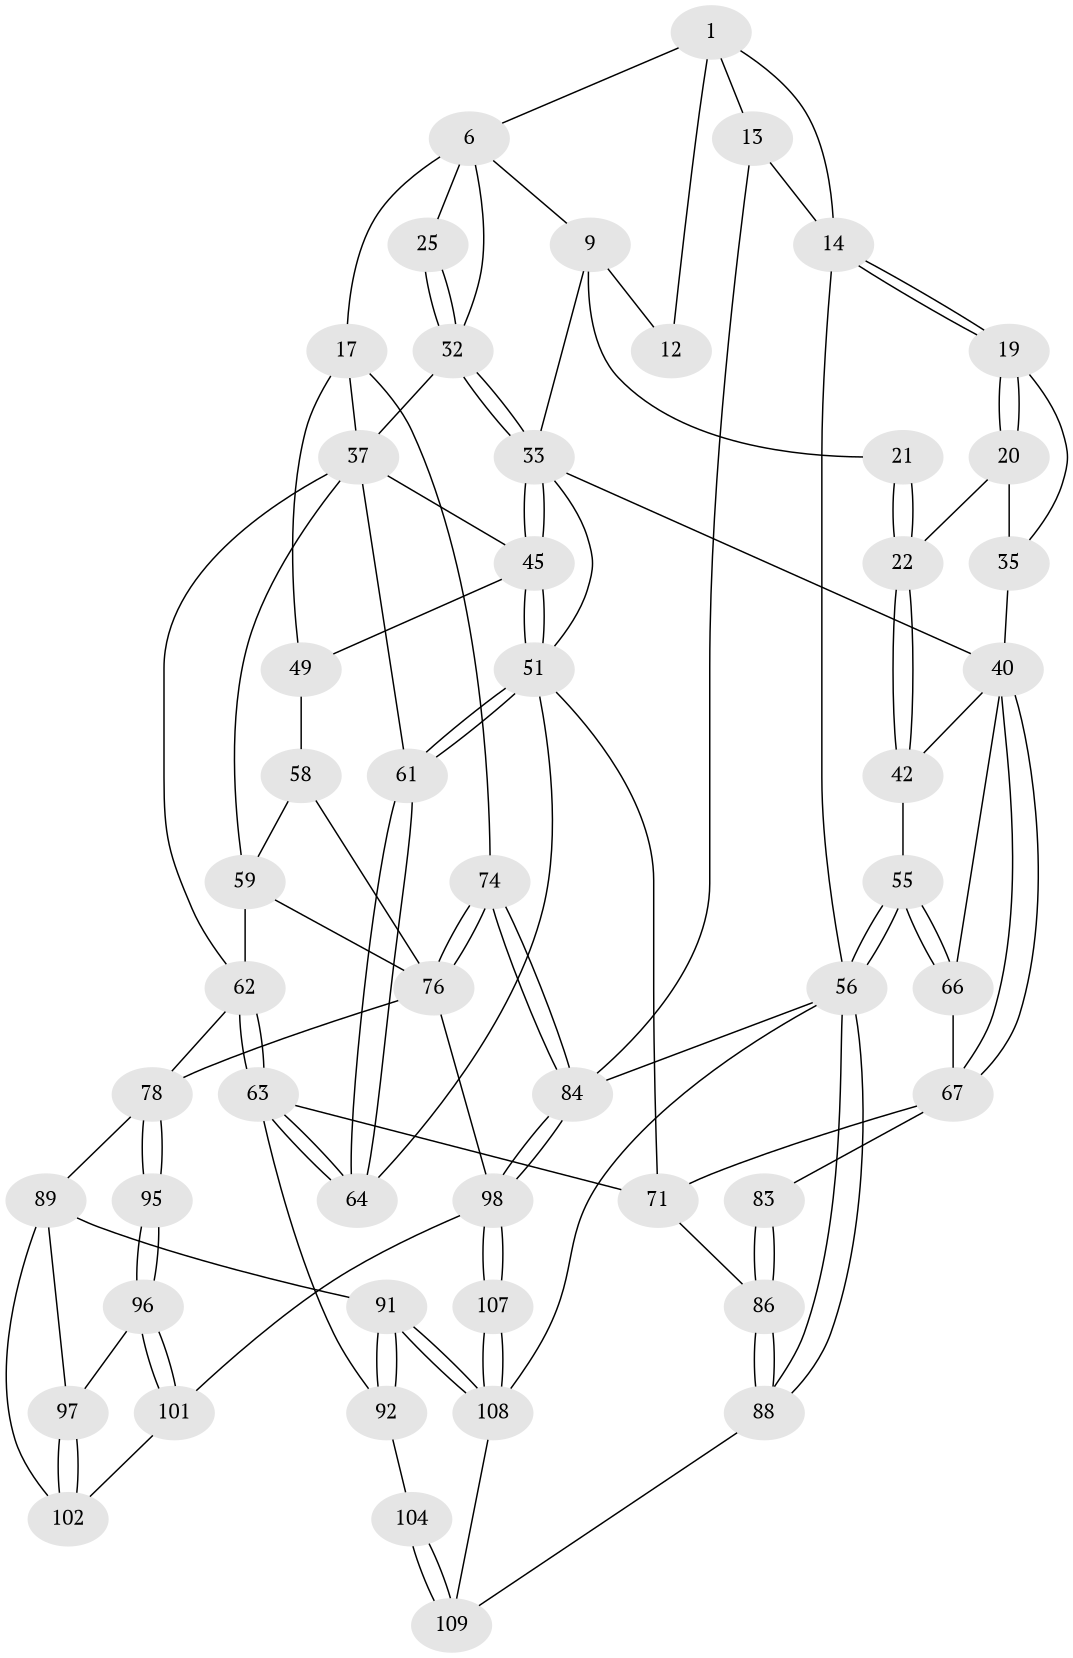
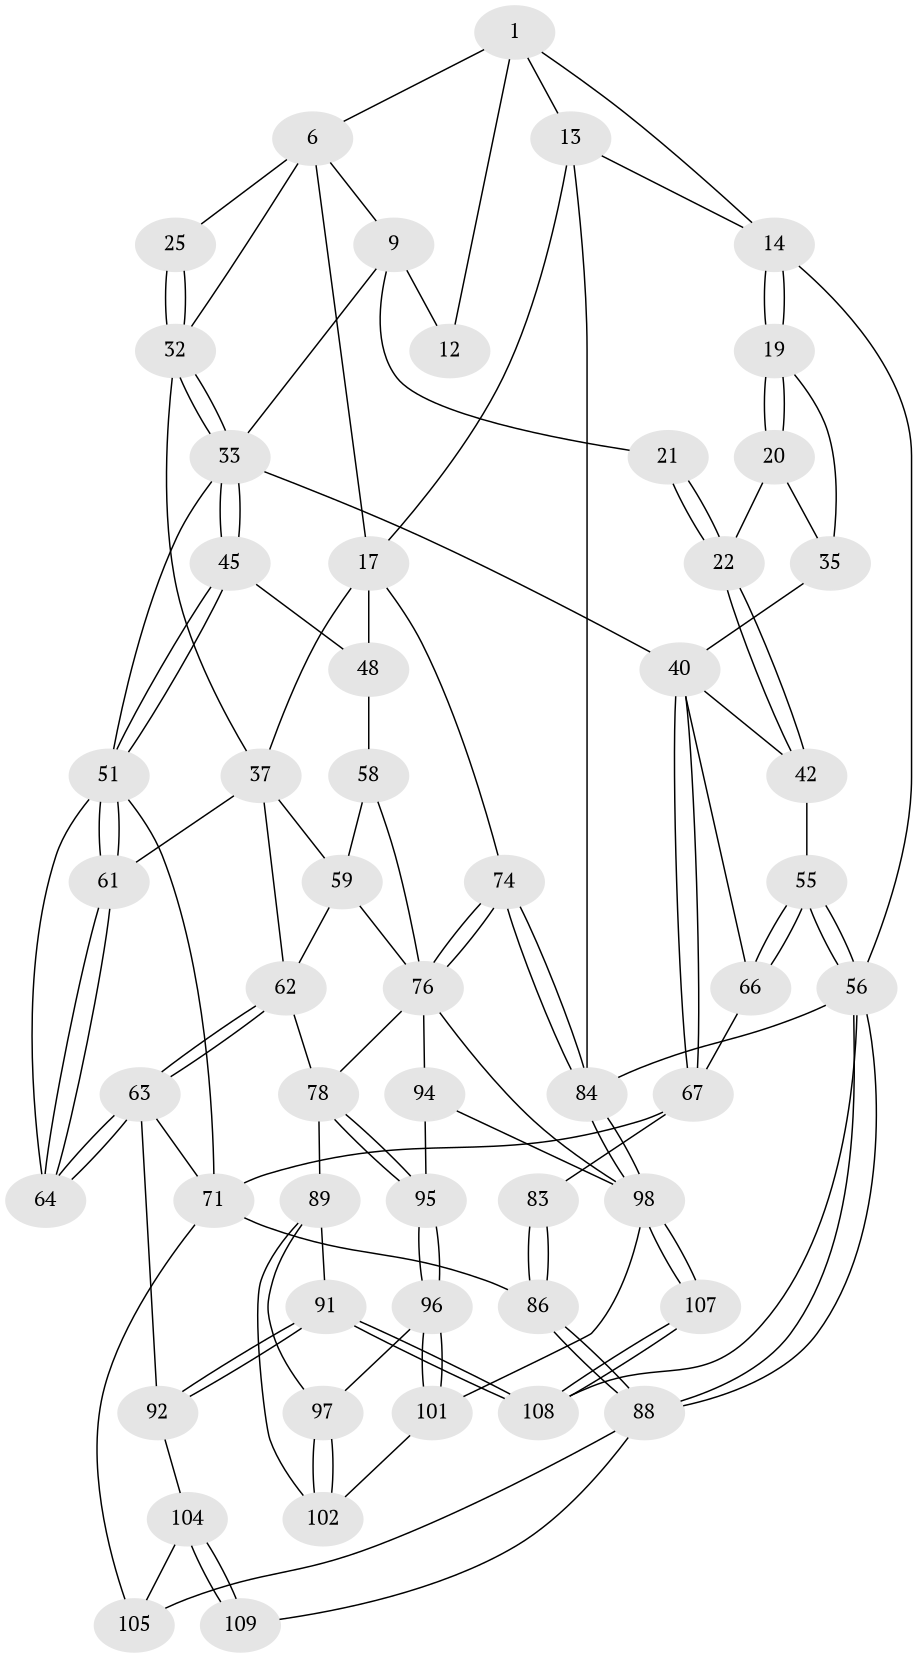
edge "13" -- "17": added
edge "37" -- "45": removed
node "49": label "49" -> "48"
node "94": added
edge "108" -- "109": removed
node "105": added
